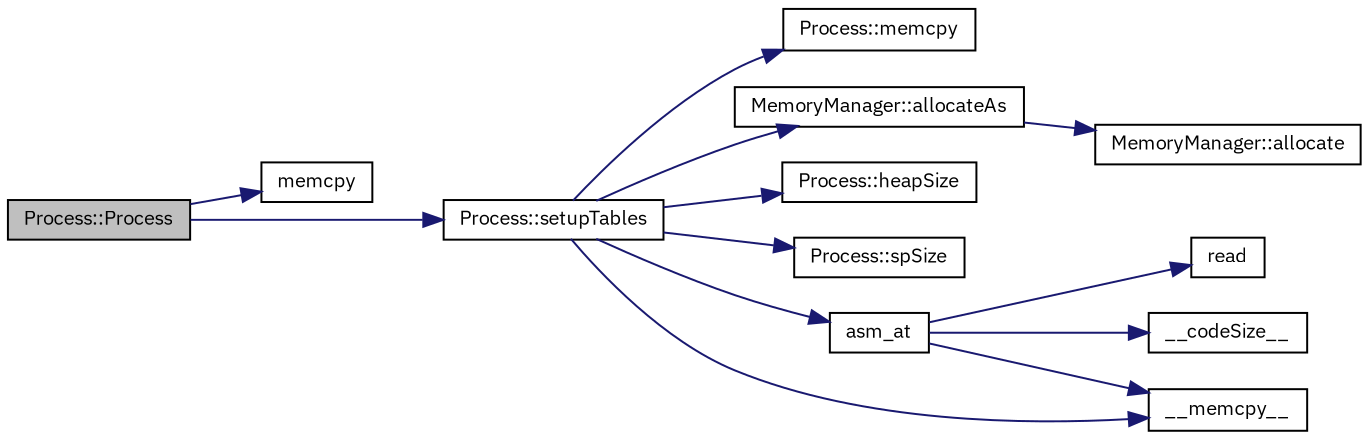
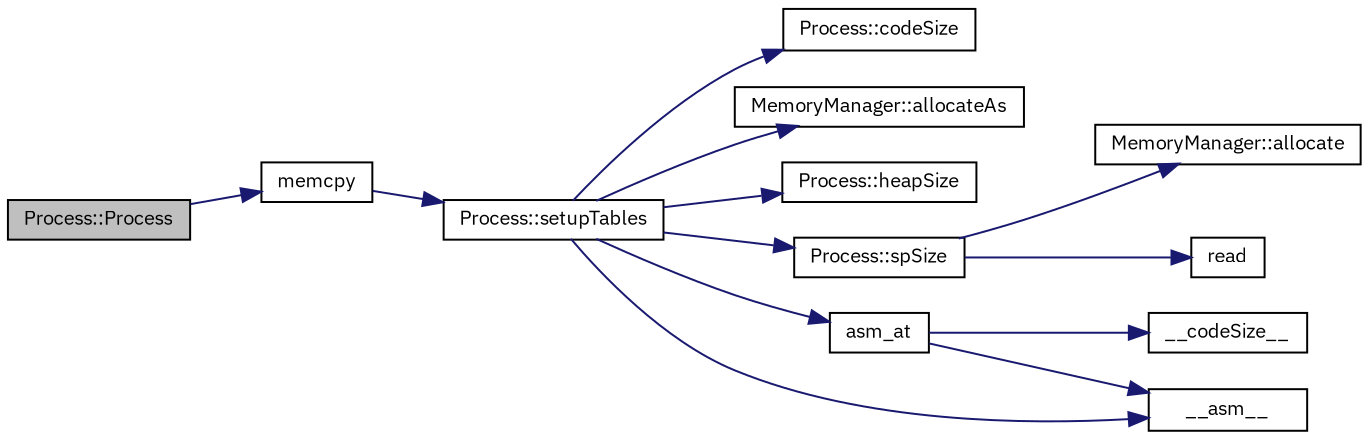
node "Process::memcpy": label "Process::memcpy" -> "Process::codeSize"
edge "MemoryManager::allocateAs" -> "MemoryManager::allocate": now "Process::spSize" -> "MemoryManager::allocate"
edge "Process::Process" -> "Process::setupTables": now "memcpy" -> "Process::setupTables"
edge "asm_at" -> "read": now "Process::spSize" -> "read"
node "__memcpy__": label "__memcpy__" -> "__asm__"
